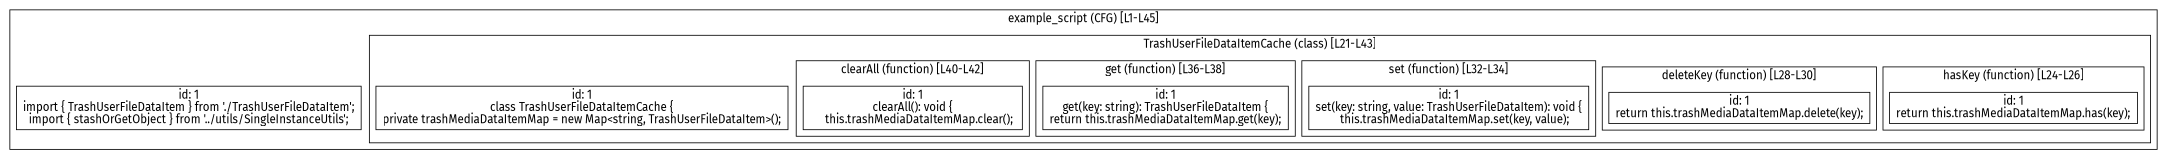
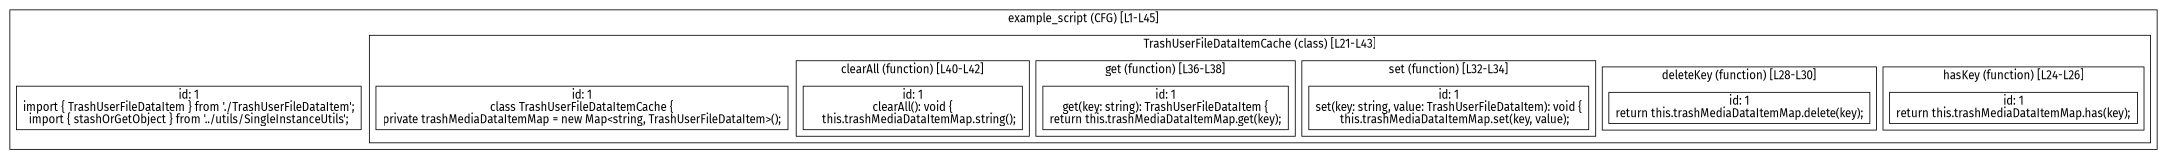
node "id: 1 clearAll(): void { this.trashMediaDataItemMap.clear();": label "id: 1 clearAll(): void { this.trashMediaDataItemMap.clear();" -> "id: 1 clearAll(): void { this.trashMediaDataItemMap.string();"
